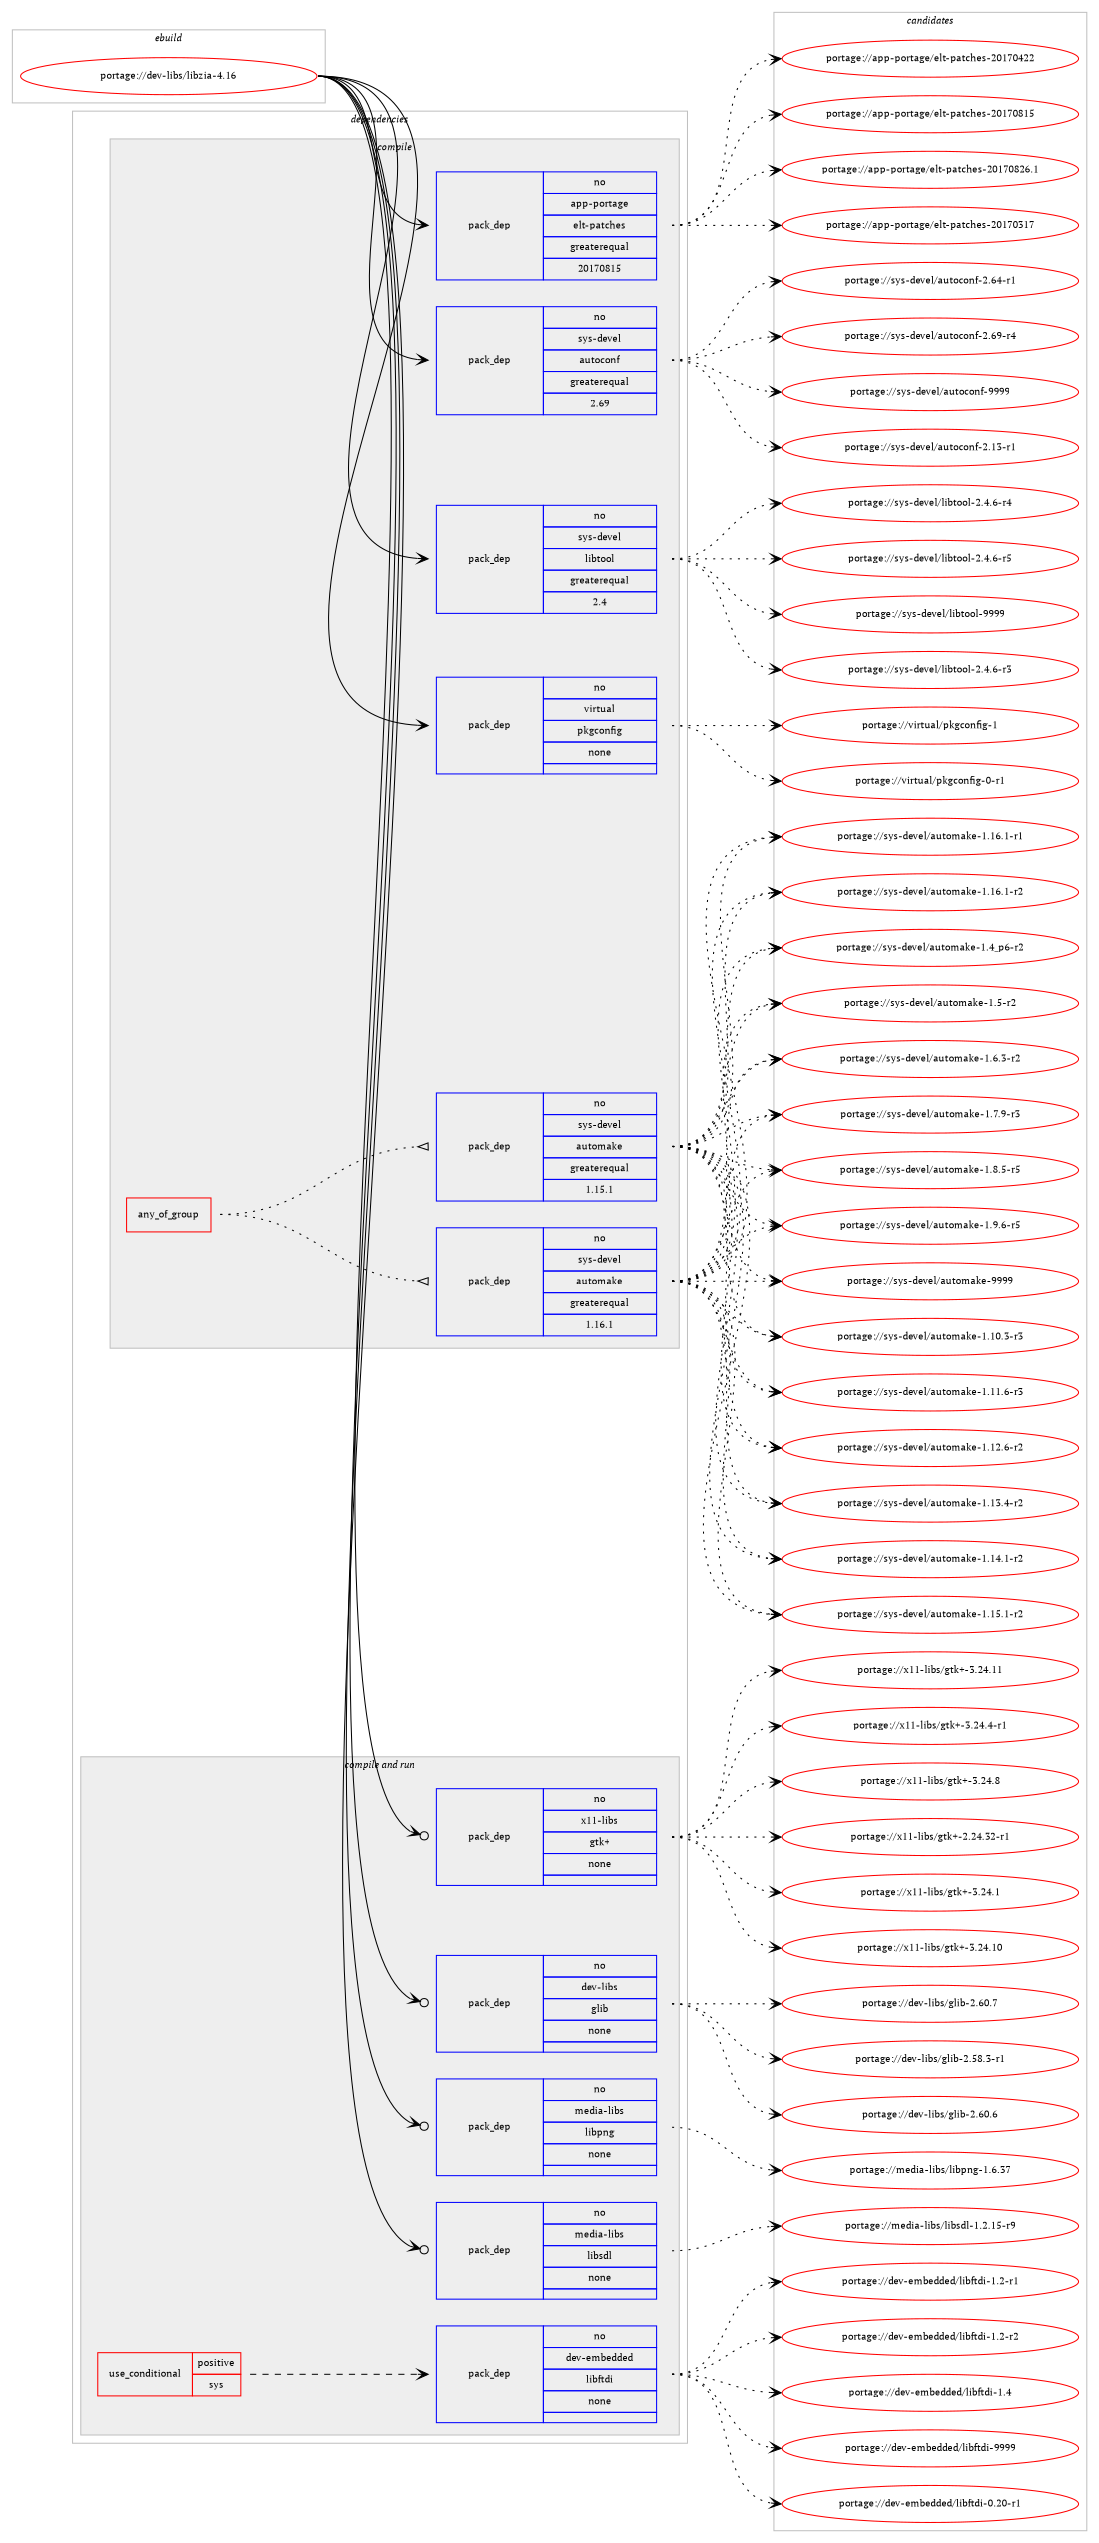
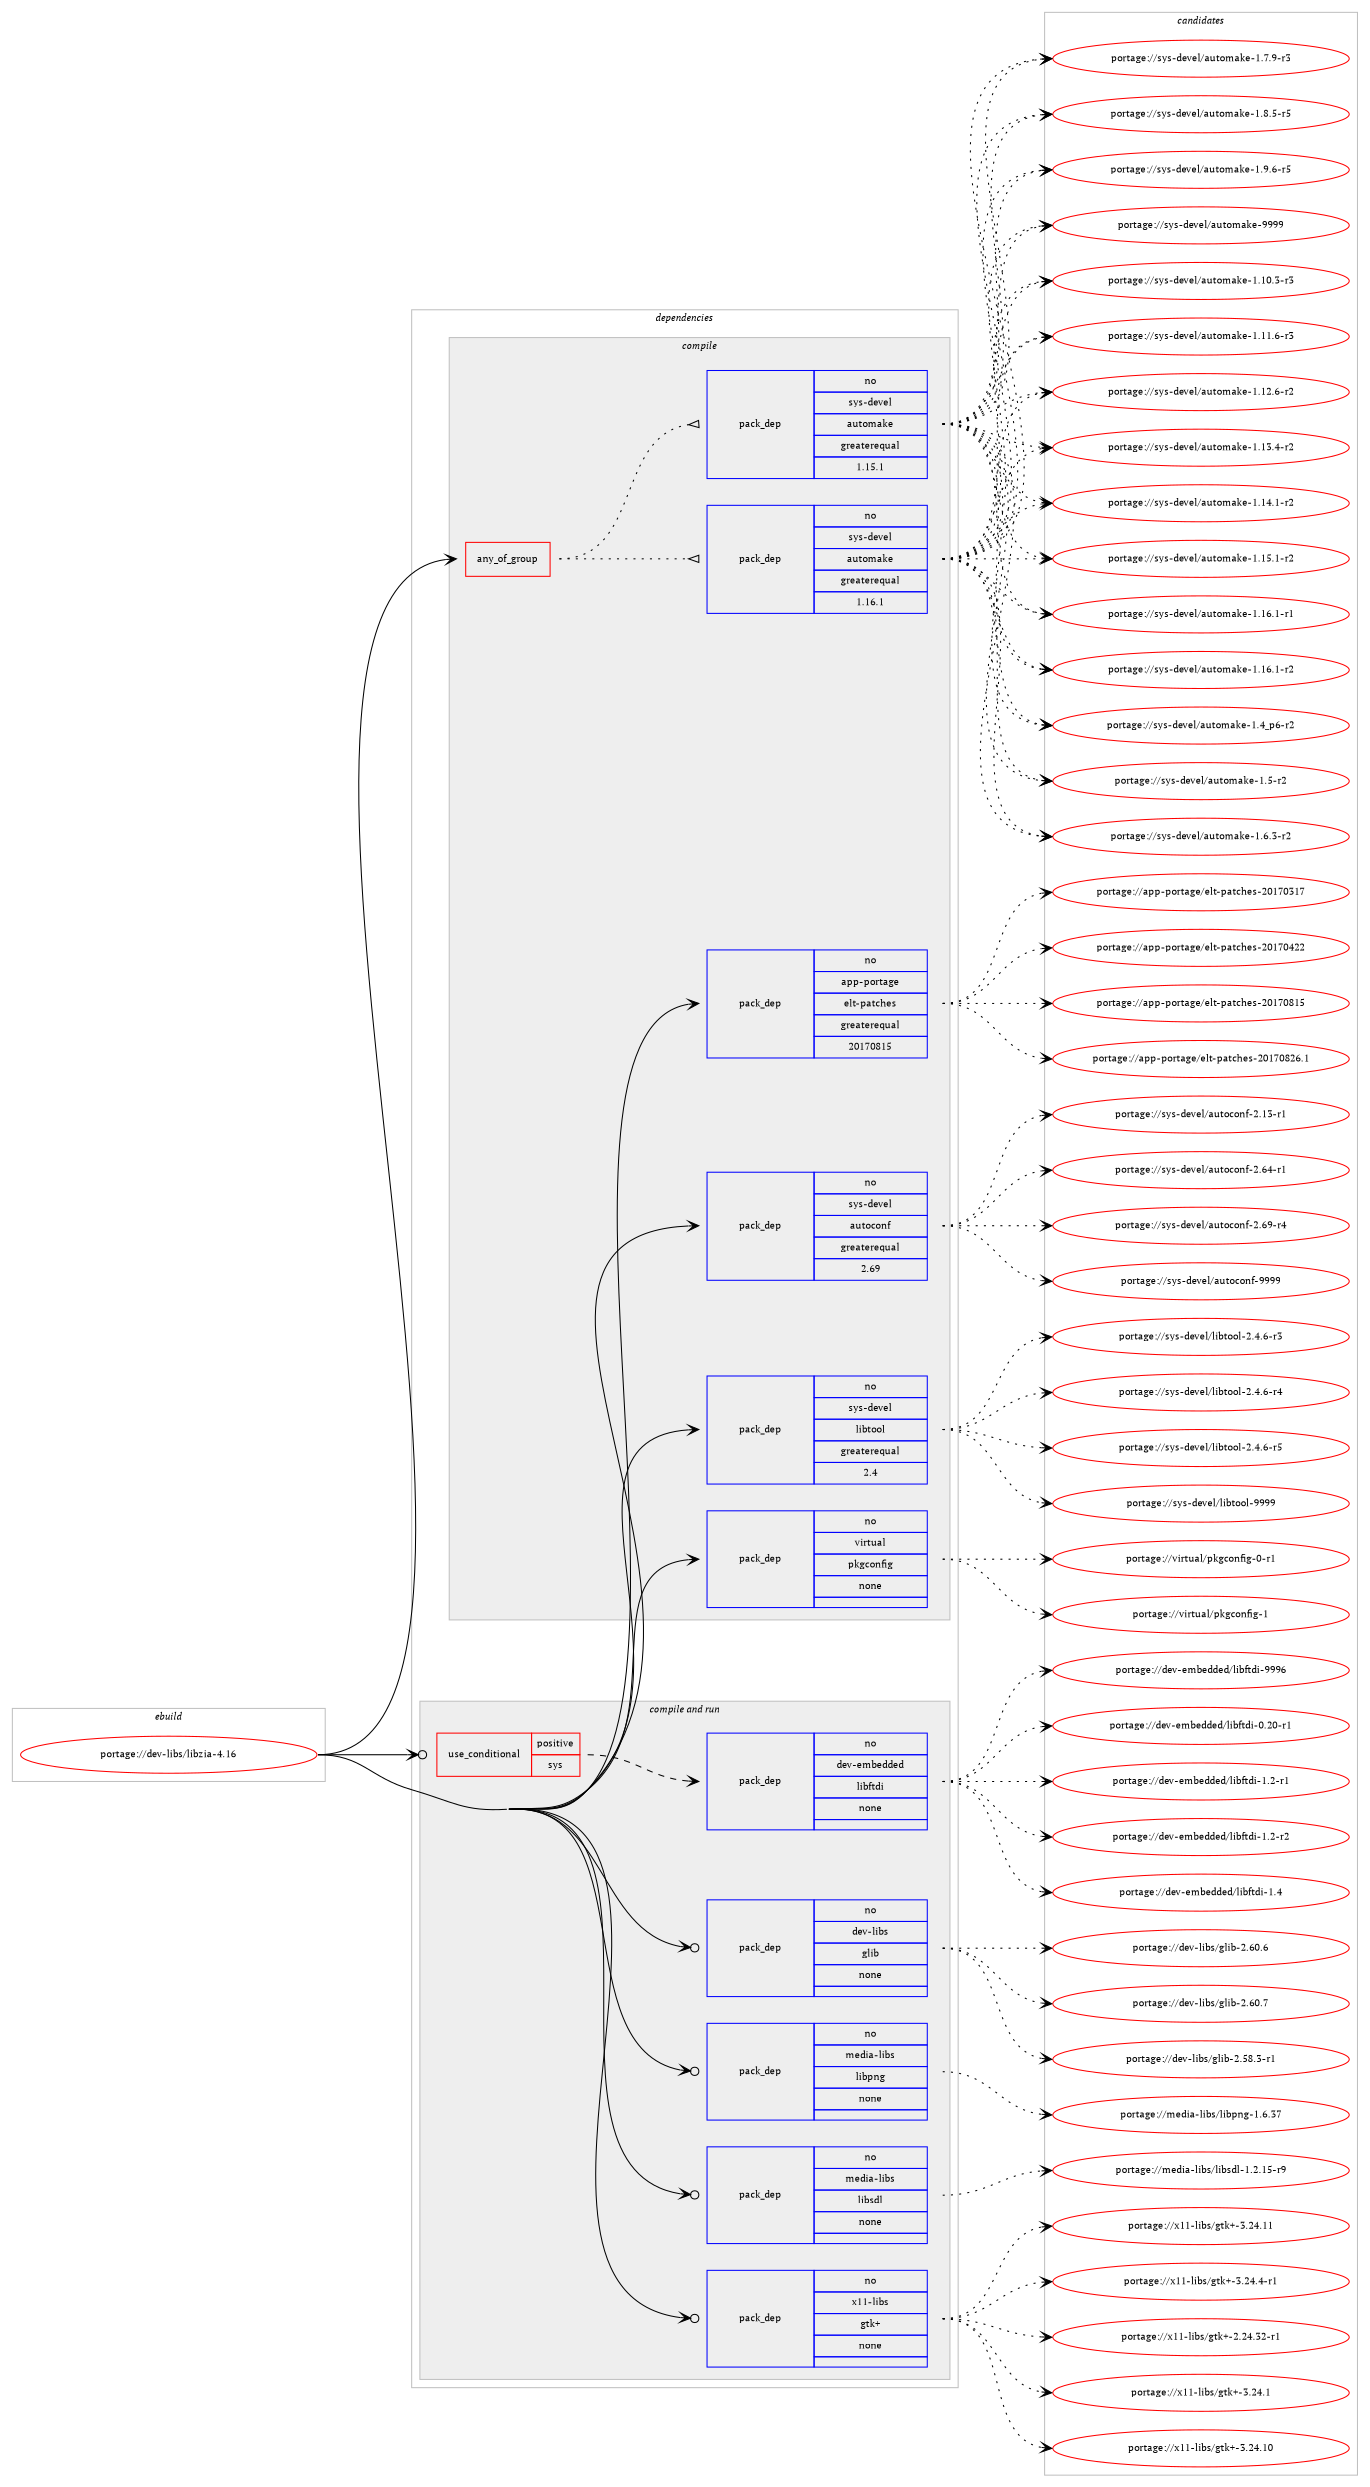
edge "portage://dev-libs/libzia-4.16" -> "any_of_group": added
edge "portage://dev-libs/libzia-4.16" -> "use_conditional": added
node "portage://x11-libs/gtk+-3.24.8": removed
node "portage://dev-embedded/libftdi-9999": label "portage://dev-embedded/libftdi-9999" -> "portage://dev-embedded/libftdi-9996"
